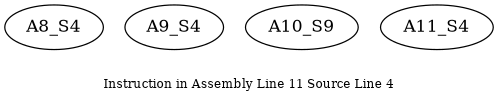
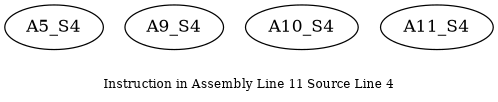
node "A8_S4": label "A8_S4" -> "A5_S4"
node "A10_S9": label "A10_S9" -> "A10_S4"
